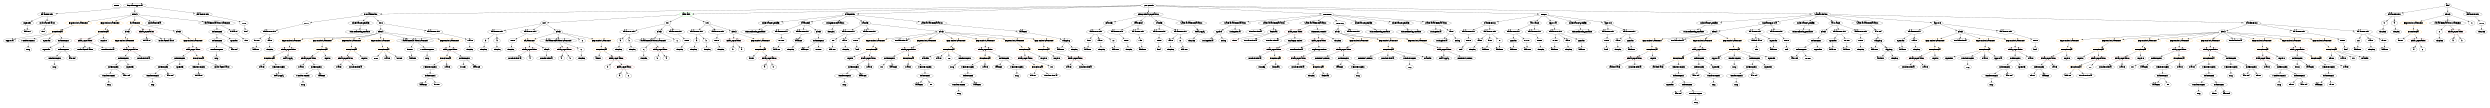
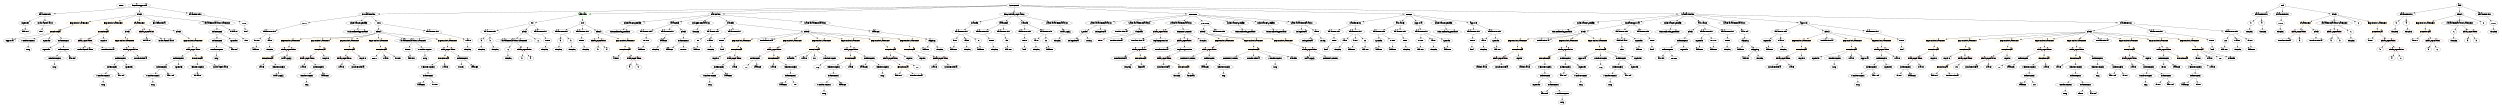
edge "SafeMath" -> "mul": removed
